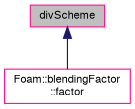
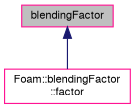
node "divScheme": label "divScheme" -> "blendingFactor"
